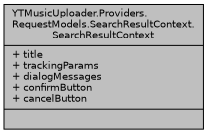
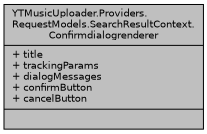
node "YTMusicUploader.Providers.": text "SearchResultContext" -> "Confirmdialogrenderer"
